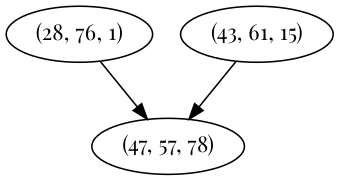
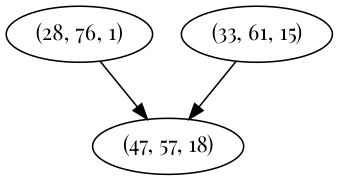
node "(43, 61, 15)": label "(43, 61, 15)" -> "(33, 61, 15)"
node "(47, 57, 78)": label "(47, 57, 78)" -> "(47, 57, 18)"
